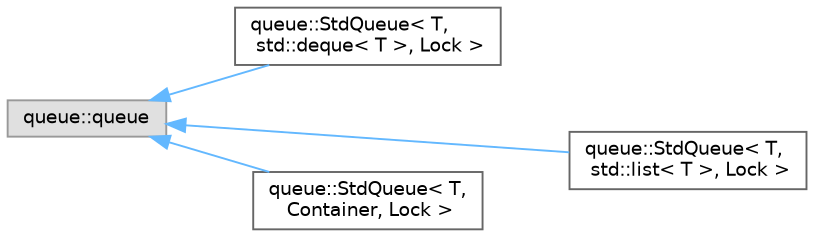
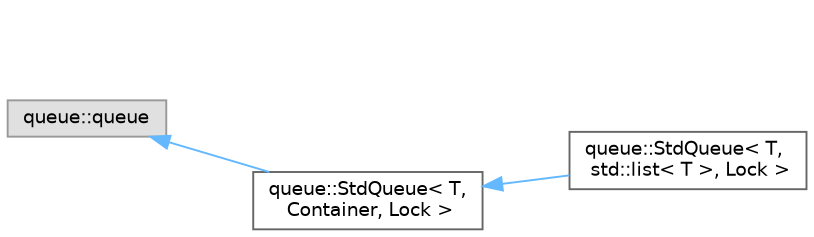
node "queue::StdQueue< T, std::deque< T >, Lock >": removed
edge "queue::StdQueue< T, std::list< T >, Lock >" -> "queue::queue": now "queue::StdQueue< T, std::list< T >, Lock >" -> "queue::StdQueue< T, Container, Lock >"
